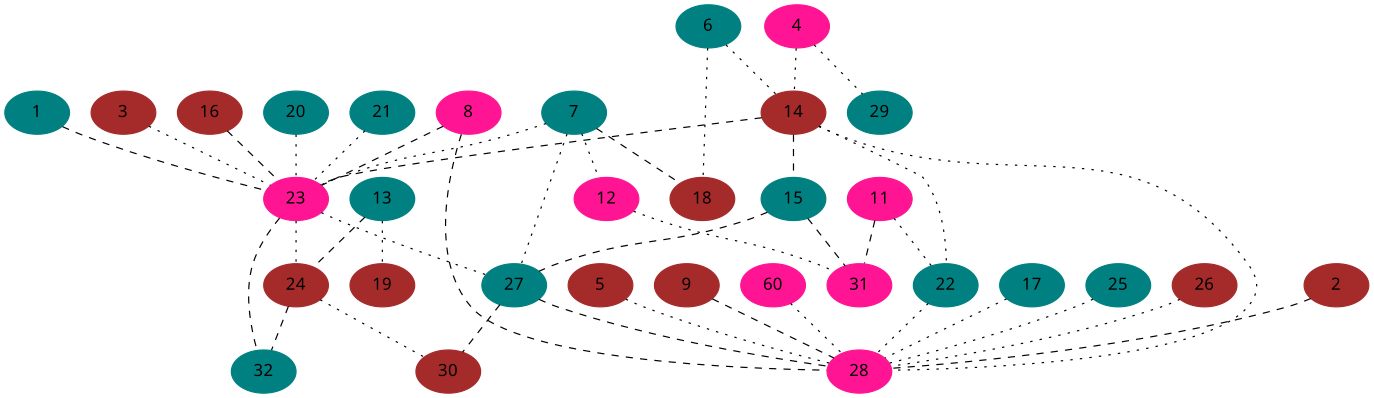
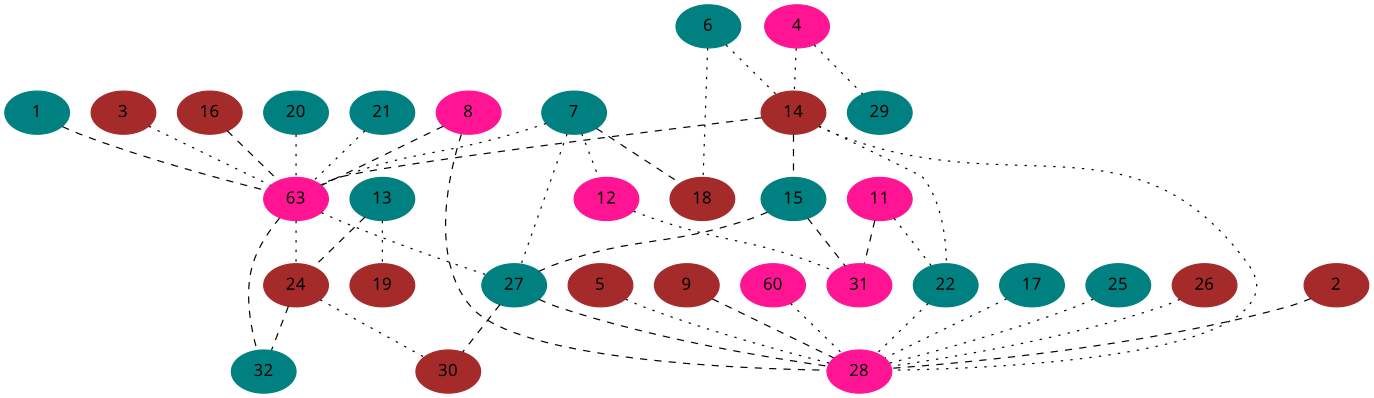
node "23": label "23" -> "63"
